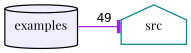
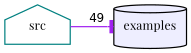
edge "examples" -> "src": reversed
